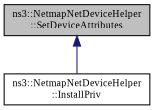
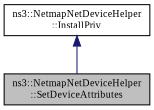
edge "ns3::NetmapNetDeviceHelper ::InstallPriv" -> "ns3::NetmapNetDeviceHelper ::SetDeviceAttributes": reversed
